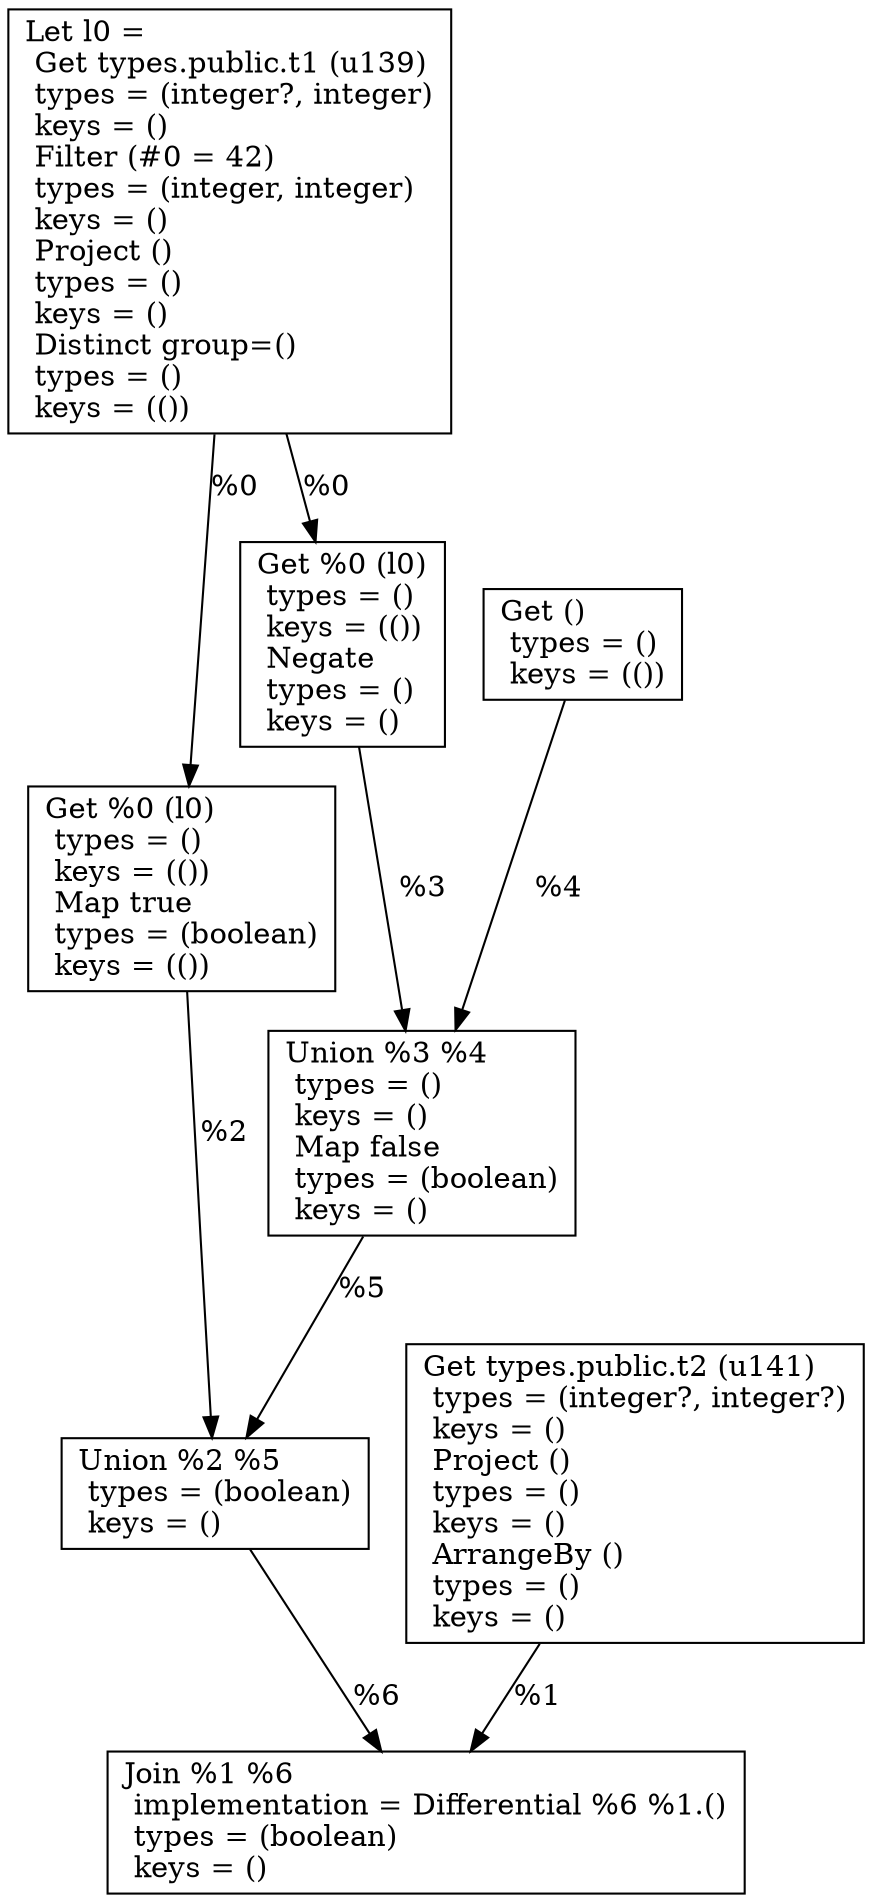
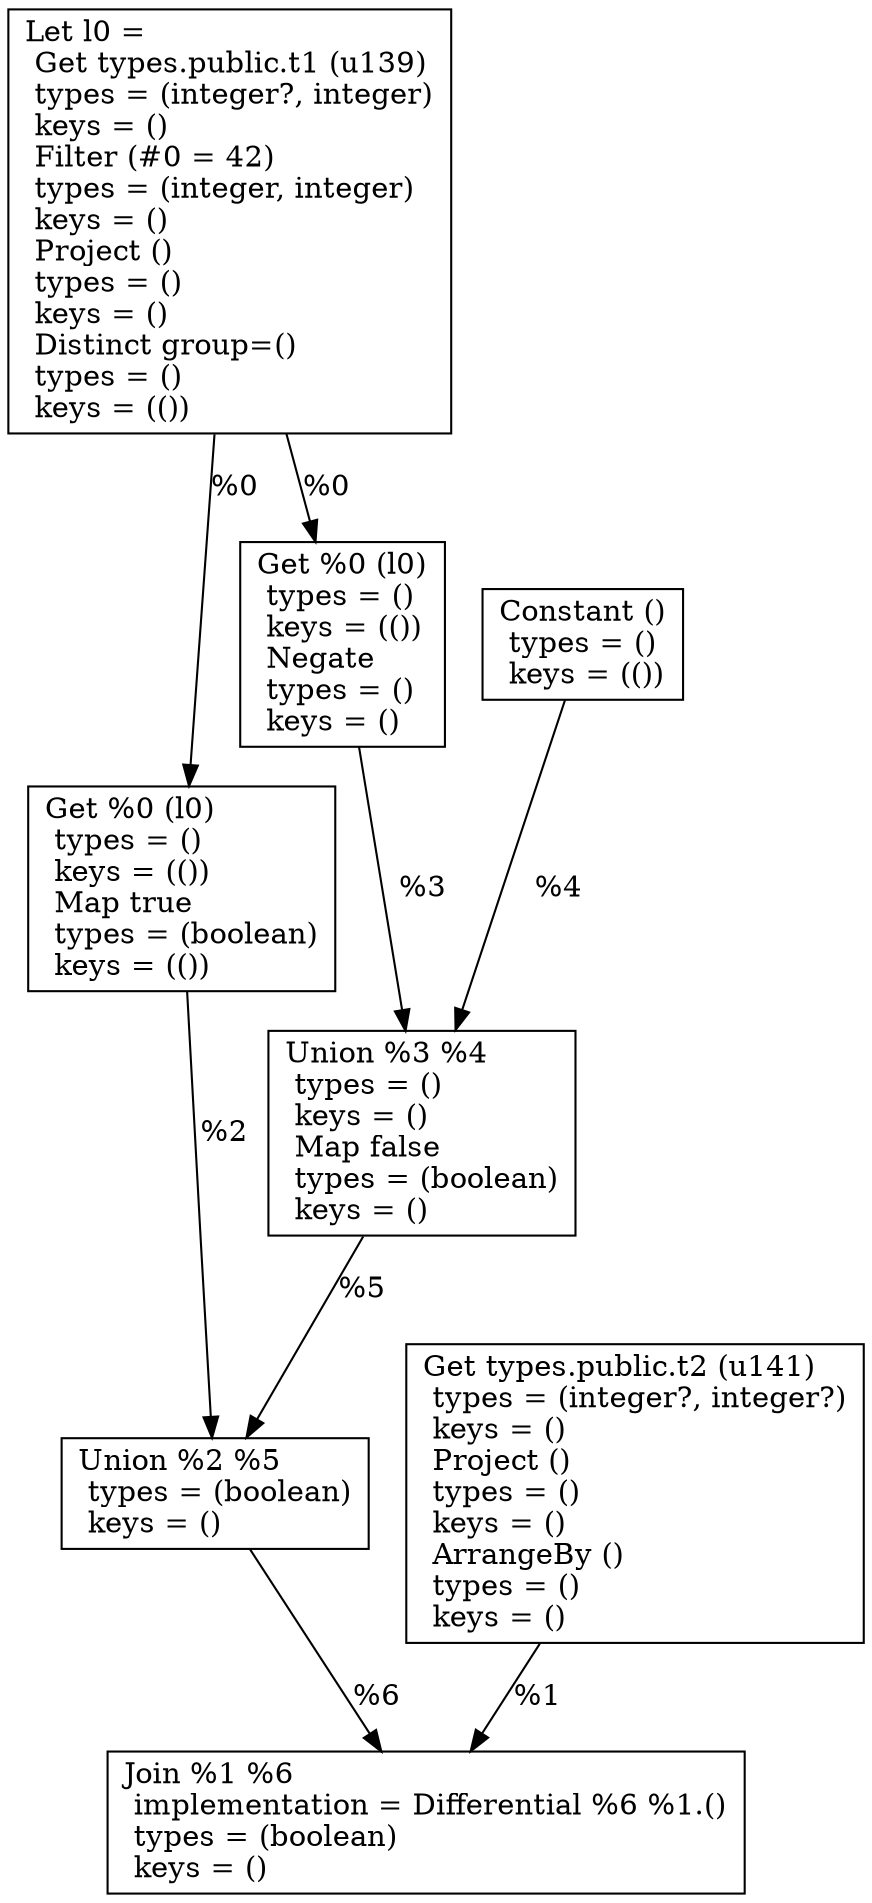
node "Get () types = () keys = (())": label "Get () types = () keys = (())" -> "Constant () types = () keys = (())"
